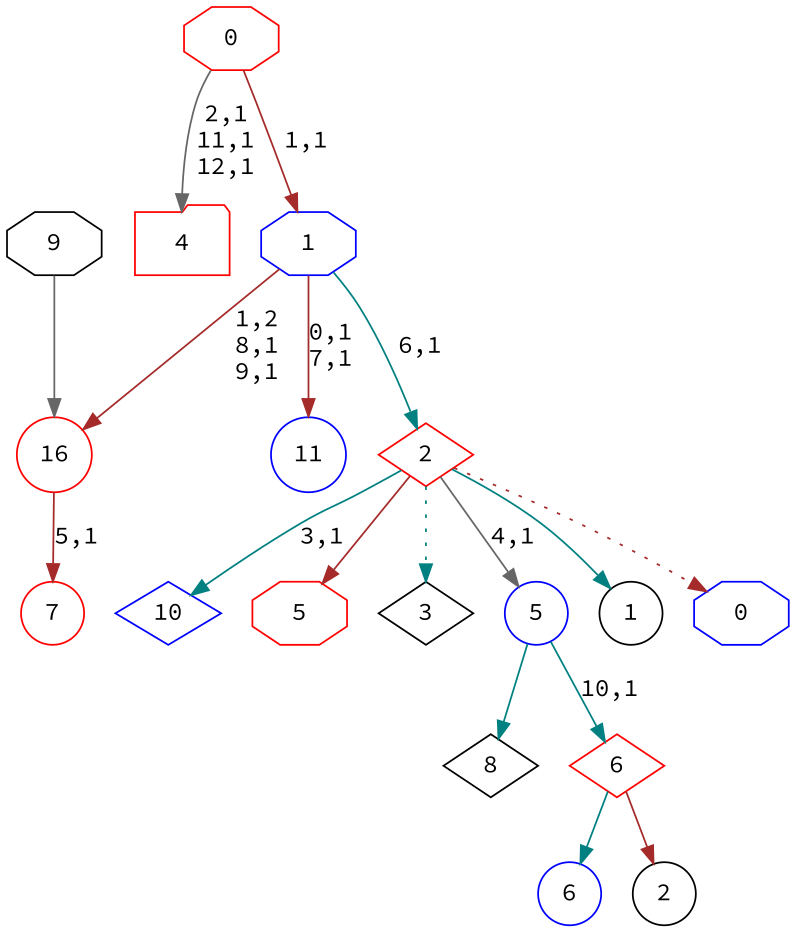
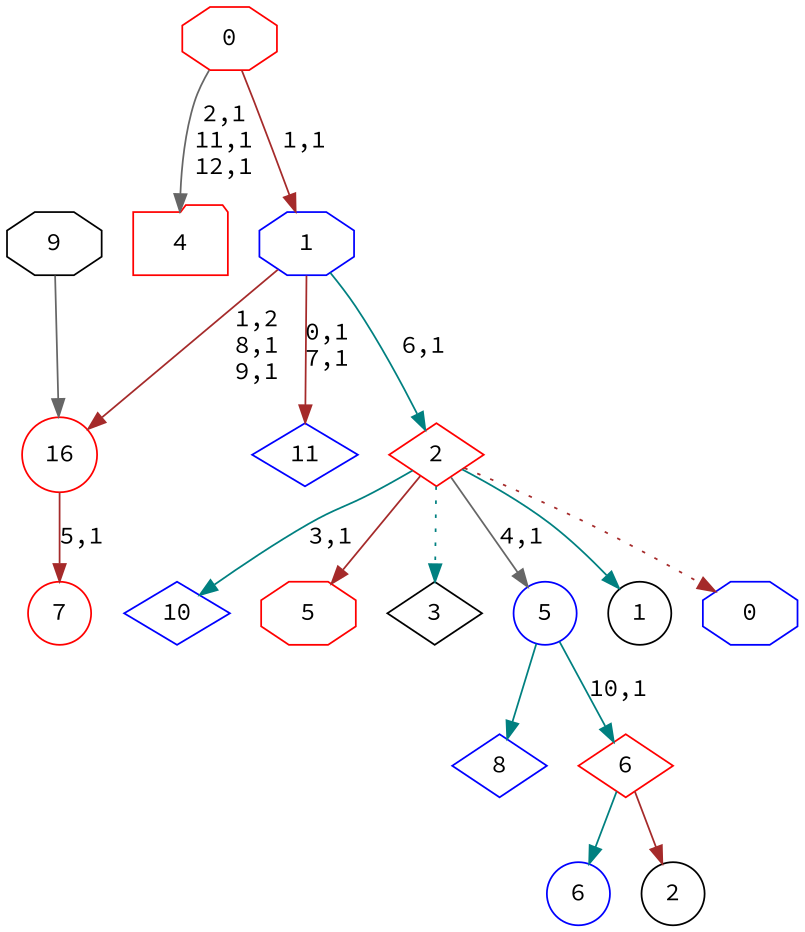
node "11": shape circle -> diamond
node "8": color black -> blue
